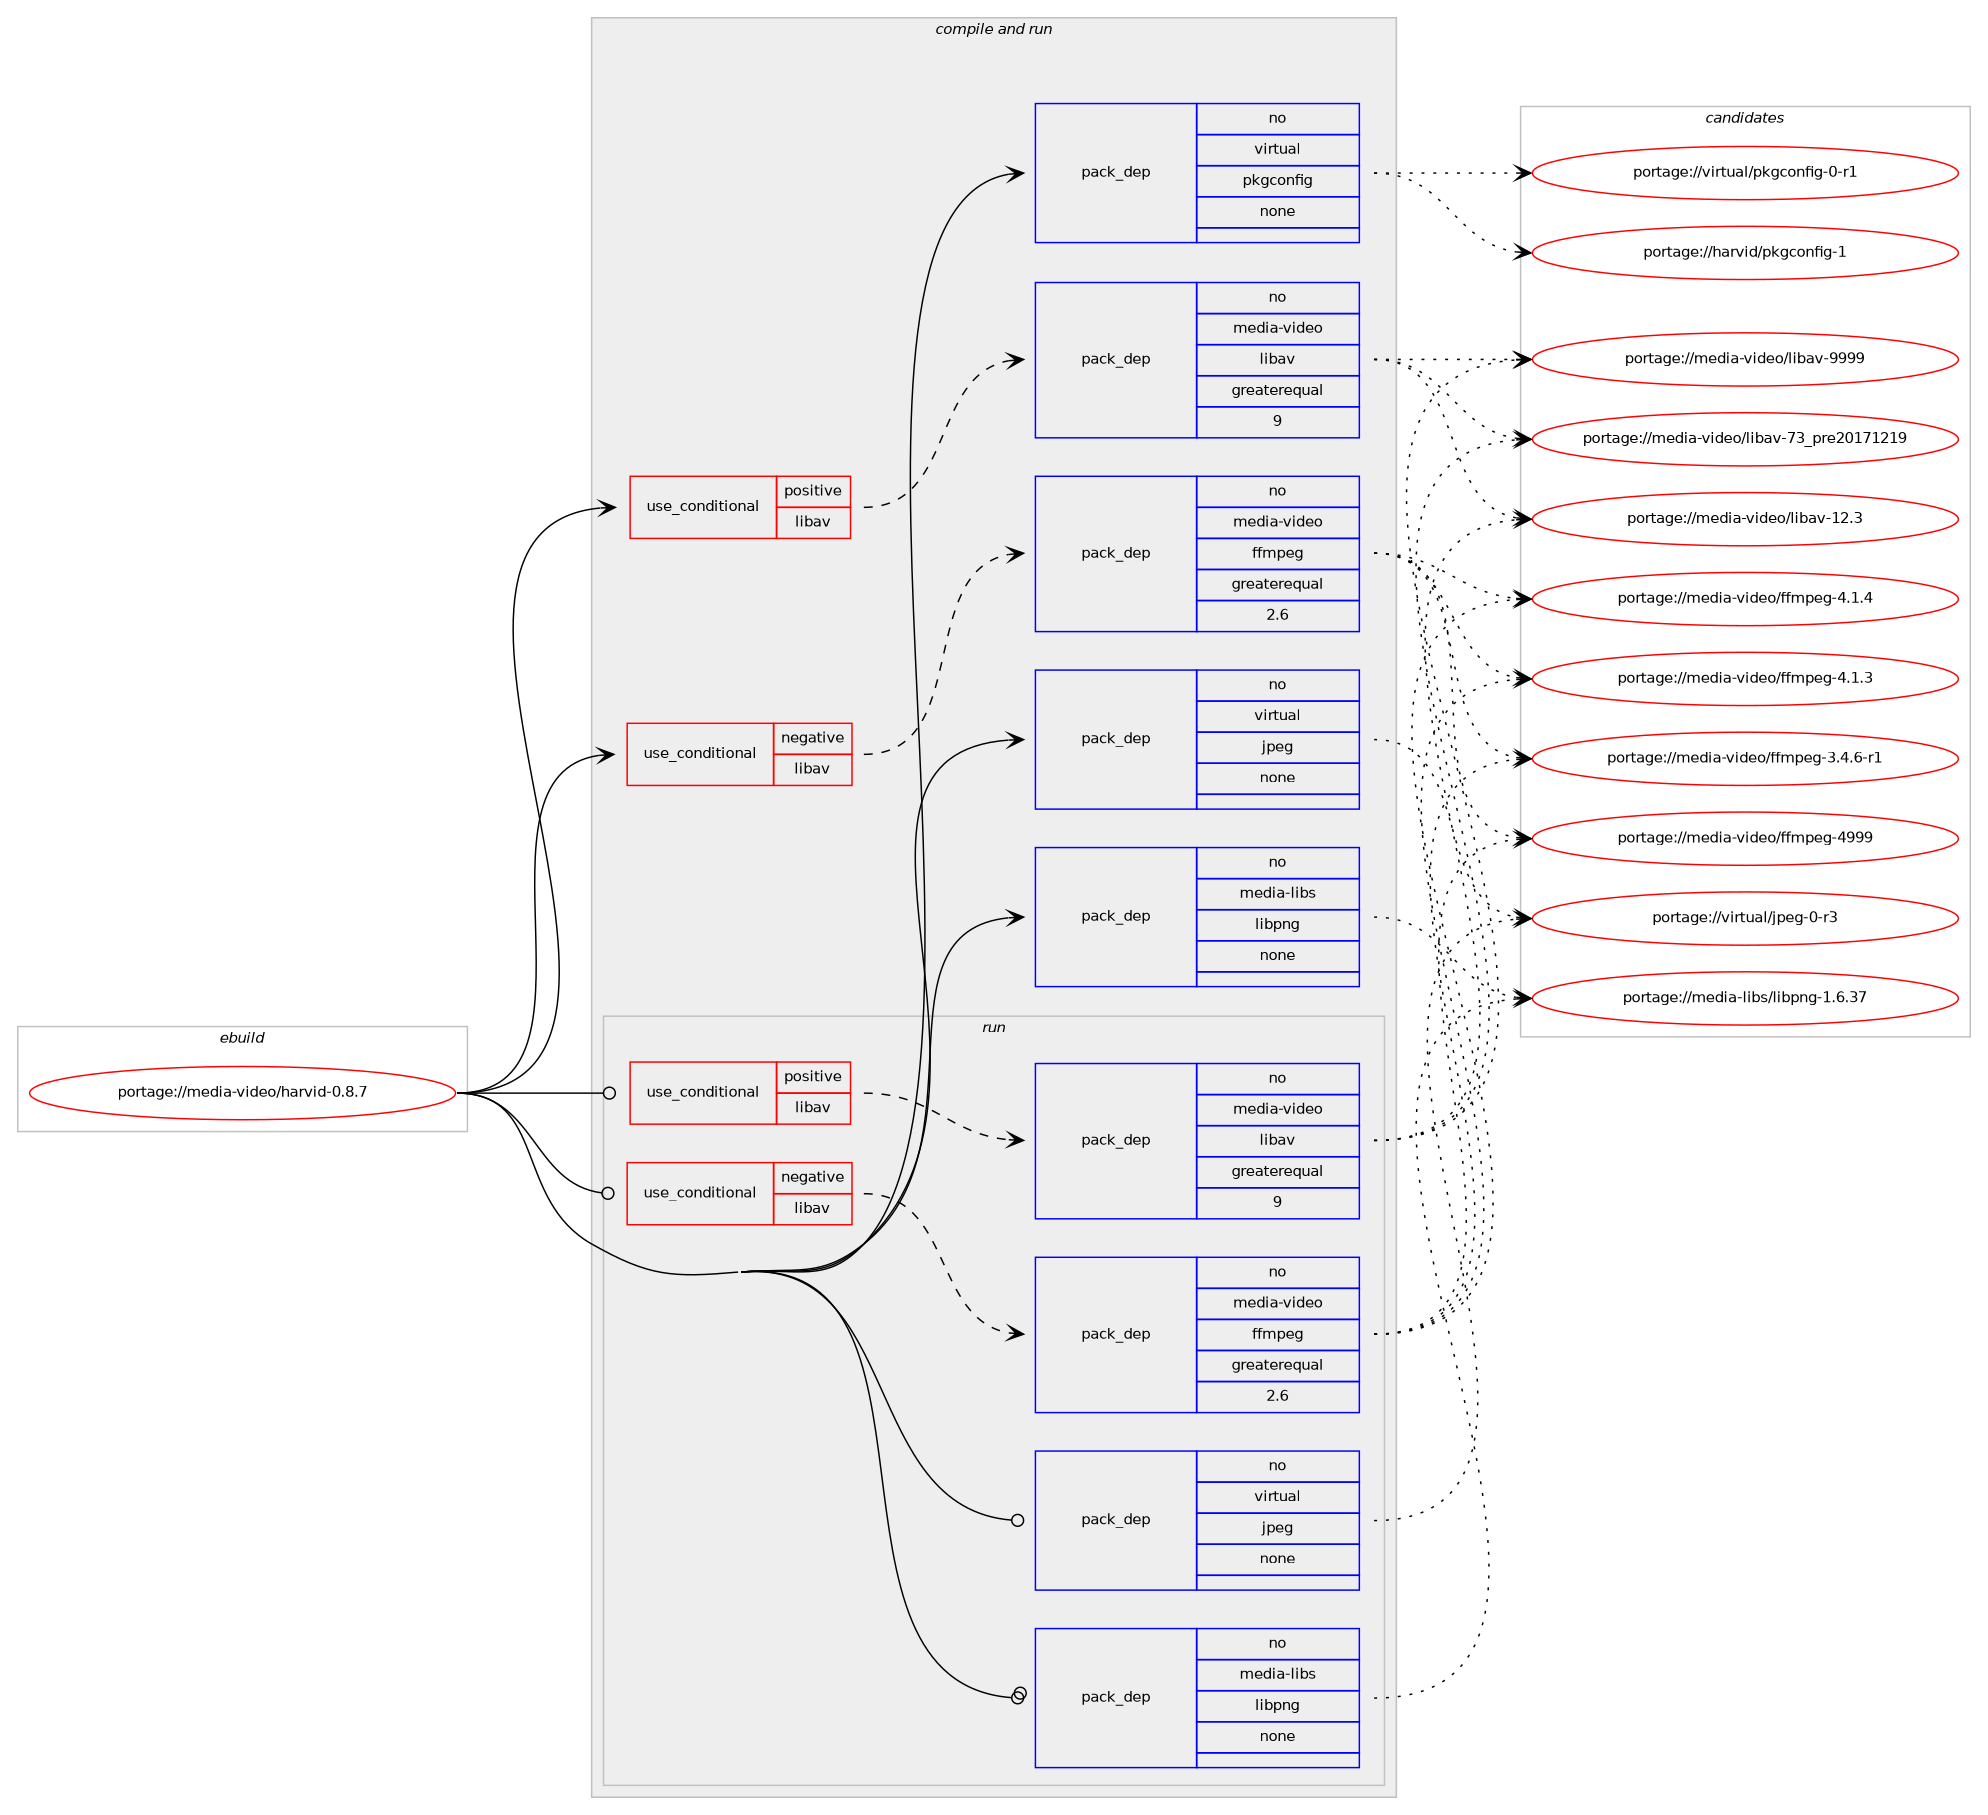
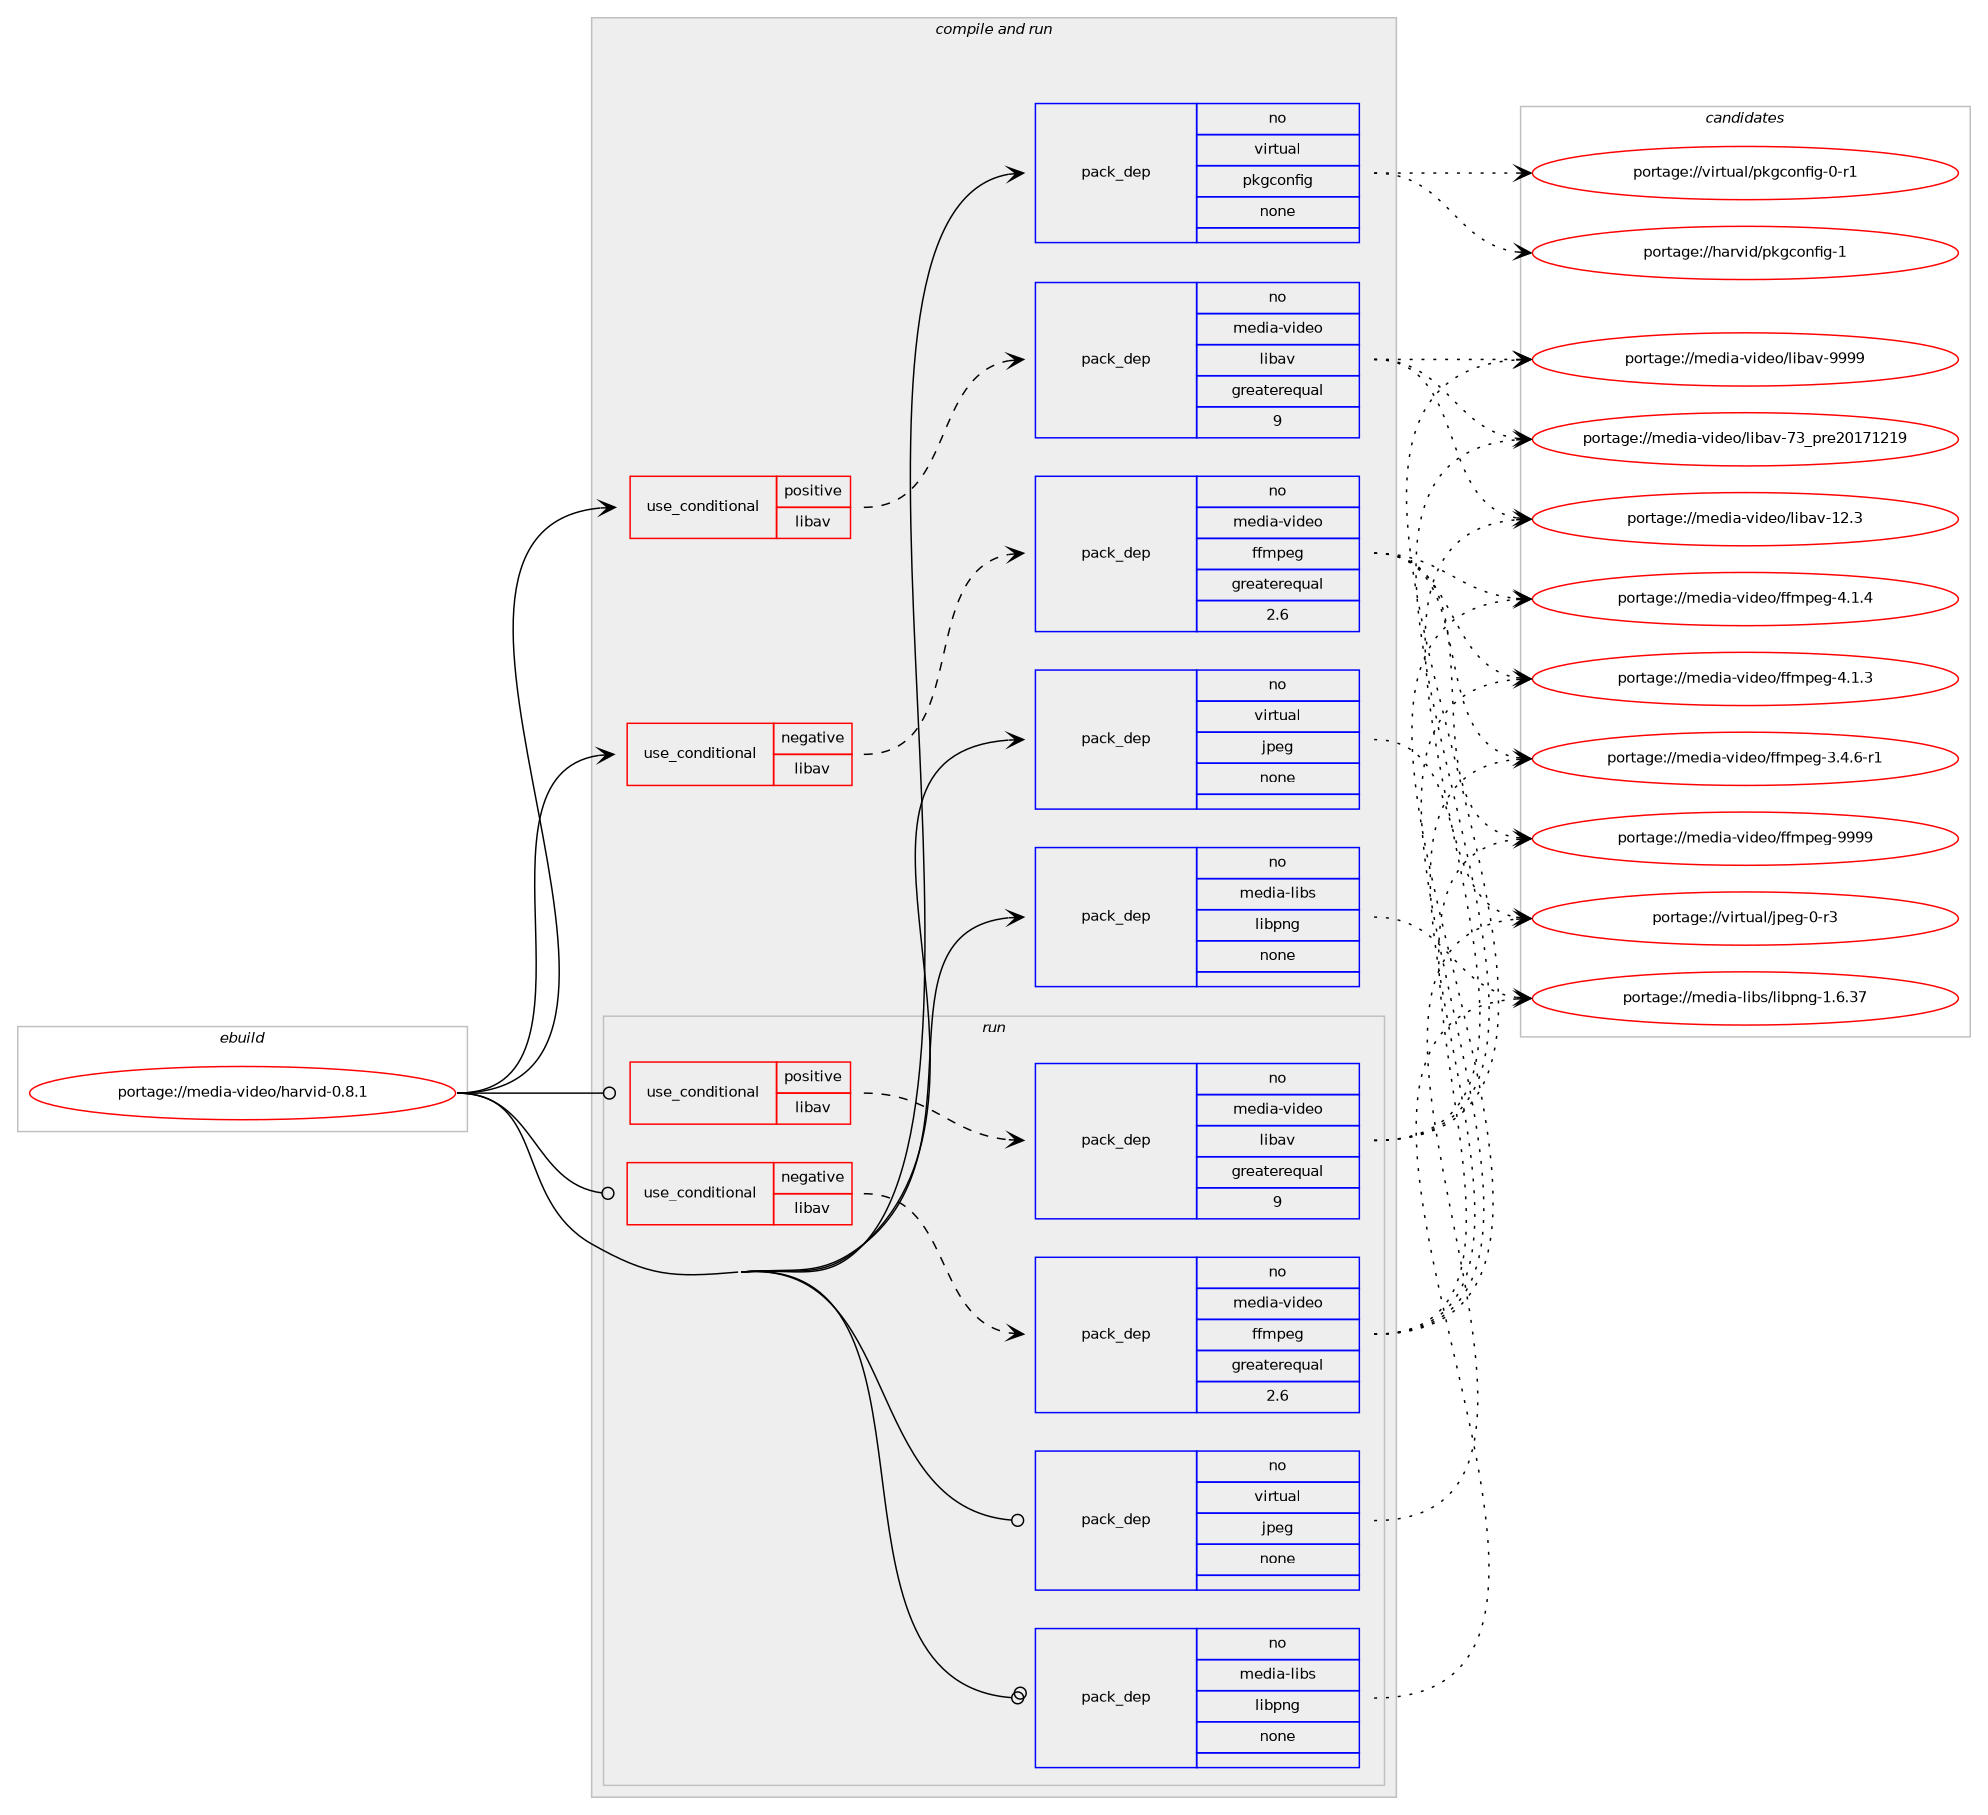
node "portage://media-video/ffmpeg-4999": label "portage://media-video/ffmpeg-4999" -> "portage://media-video/ffmpeg-9999"
node "portage://media-video/harvid-0.8.7": label "portage://media-video/harvid-0.8.7" -> "portage://media-video/harvid-0.8.1"
